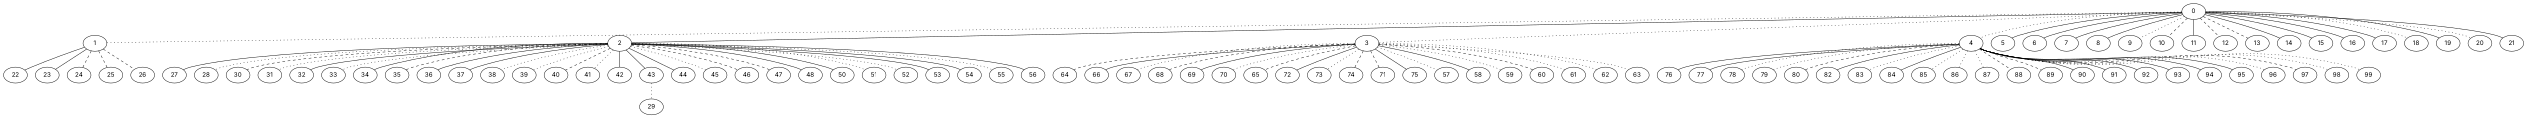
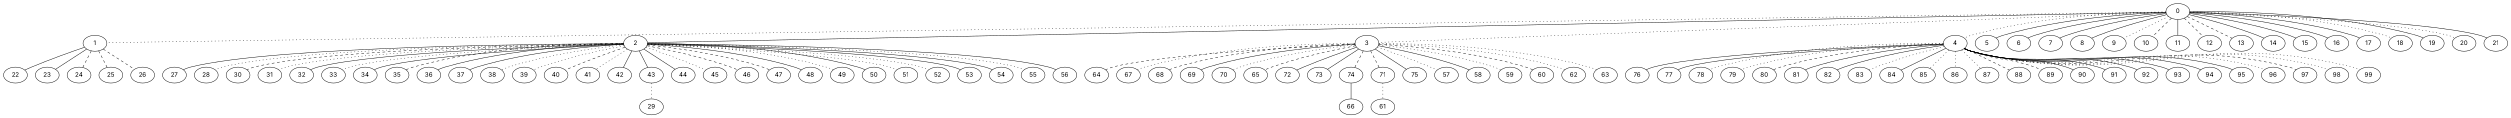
edge "3" -- "61": now "71" -- "61"
edge "3" -- "66": now "74" -- "66"
edge "3" -- "73": style dotted -> solid
node "49": added
node "81": added
